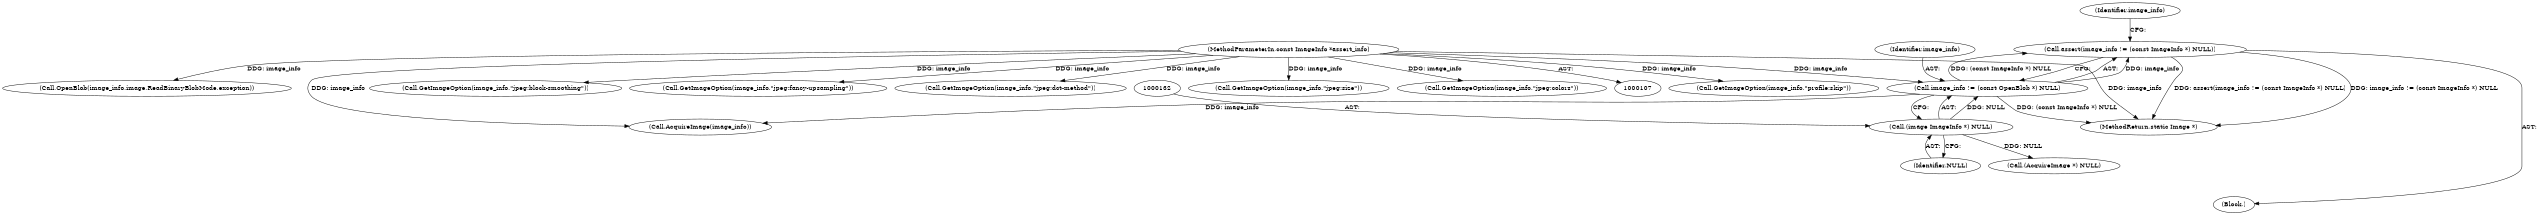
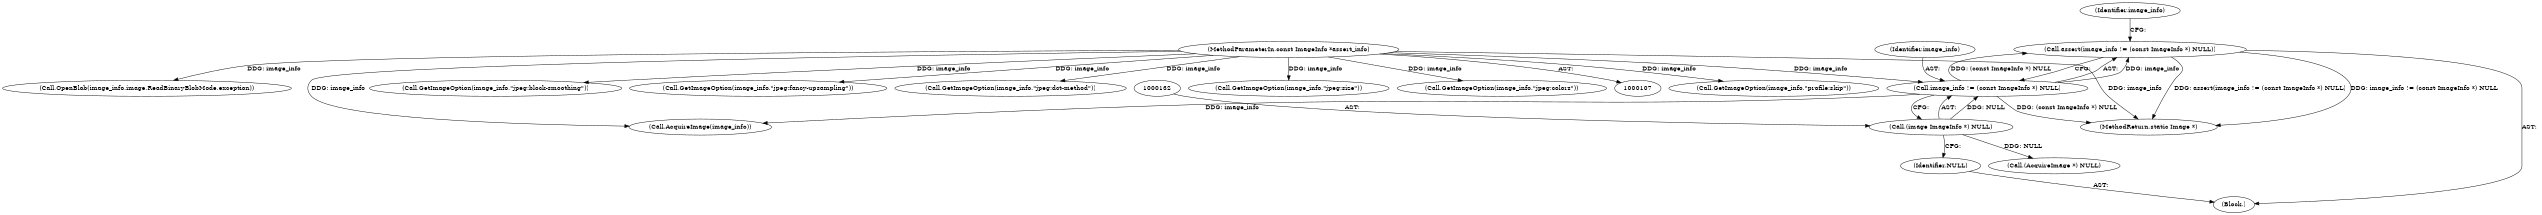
node "(Call,image_info != (const OpenBlob *) NULL)": label "(Call,image_info != (const OpenBlob *) NULL)" -> "(Call,image_info != (const ImageInfo *) NULL)"
edge "(Identifier,NULL)" -> "(Call,(image ImageInfo *) NULL)": now "(Identifier,NULL)" -> "(Block,)"
